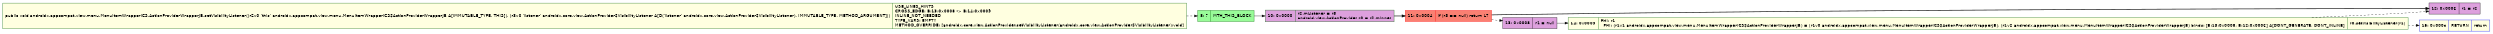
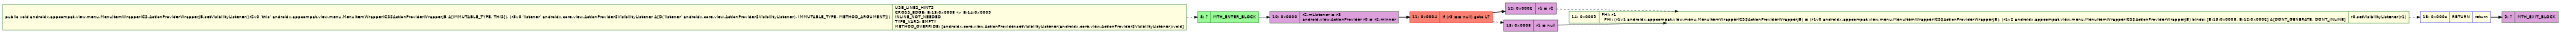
edge "14: 0x0009" -> "12: 0x0006": reversed
node "8: ?": text "MTH_THIS_BLOCK" -> "MTH_ENTER_BLOCK"
node "11: 0x0004": text "if (r3 == null) return L7" -> "if (r3 == null) goto L7"
node "9: ?": added
